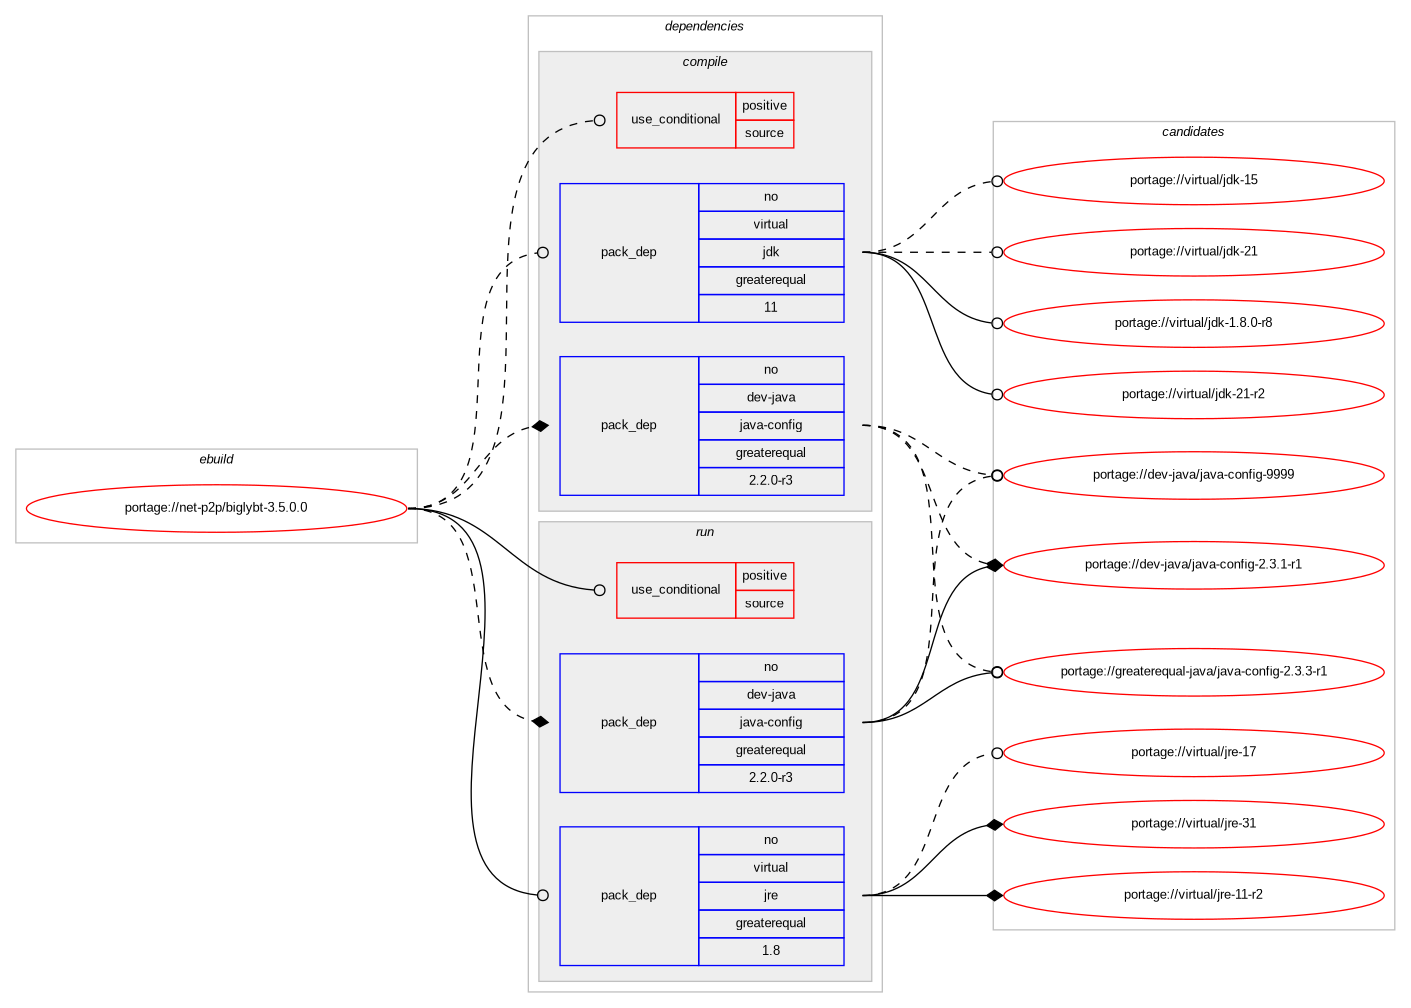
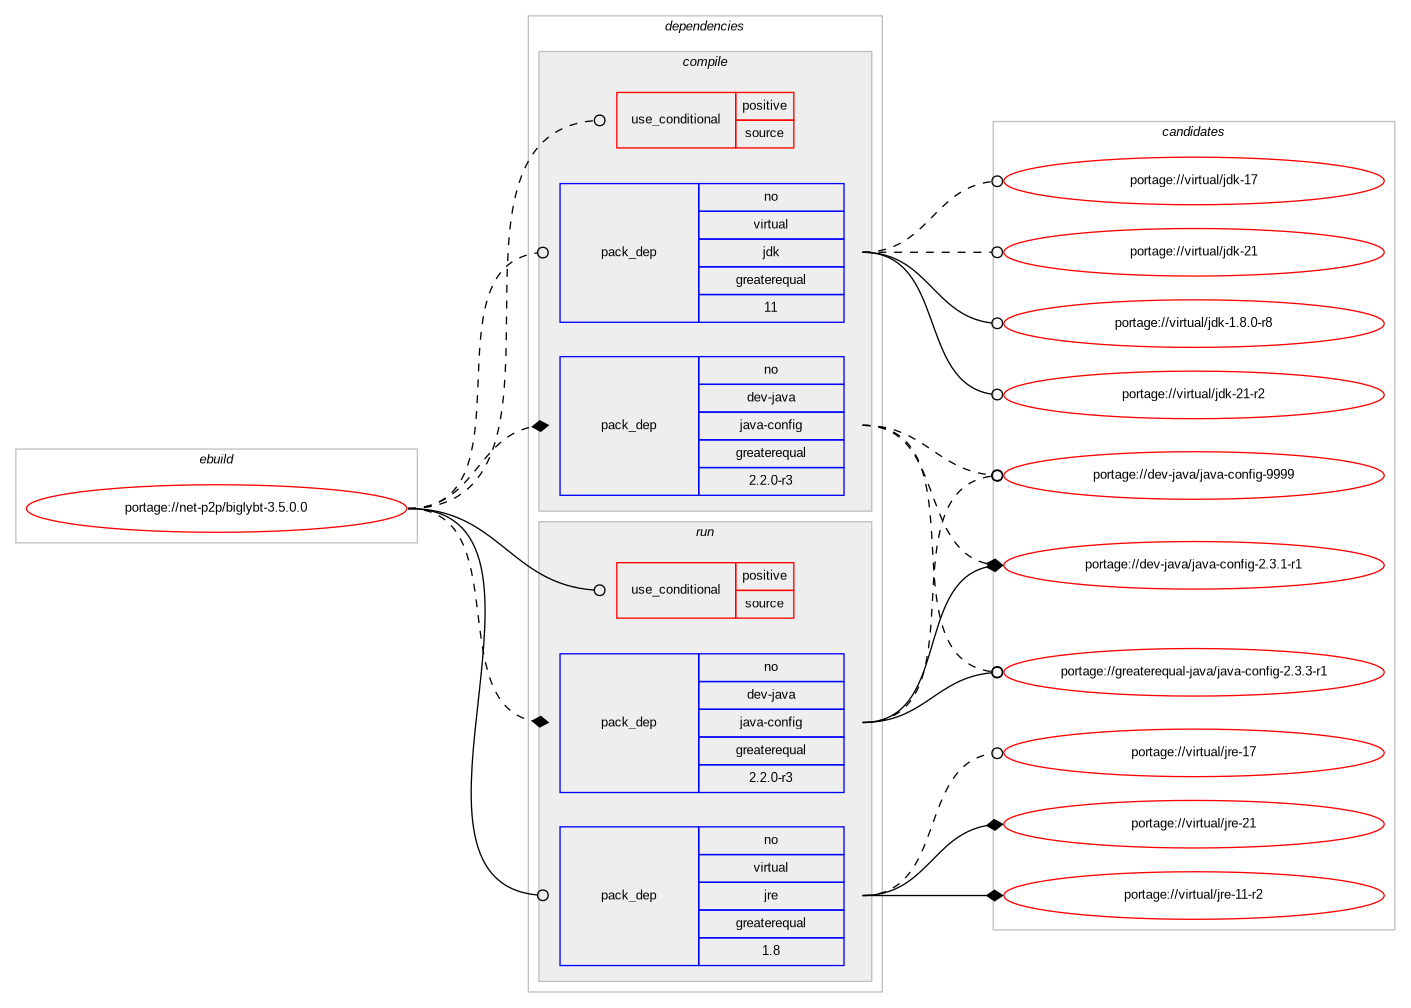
node "portage://virtual/jdk-15": label "portage://virtual/jdk-15" -> "portage://virtual/jdk-17"
node "portage://virtual/jre-31": label "portage://virtual/jre-31" -> "portage://virtual/jre-21"
